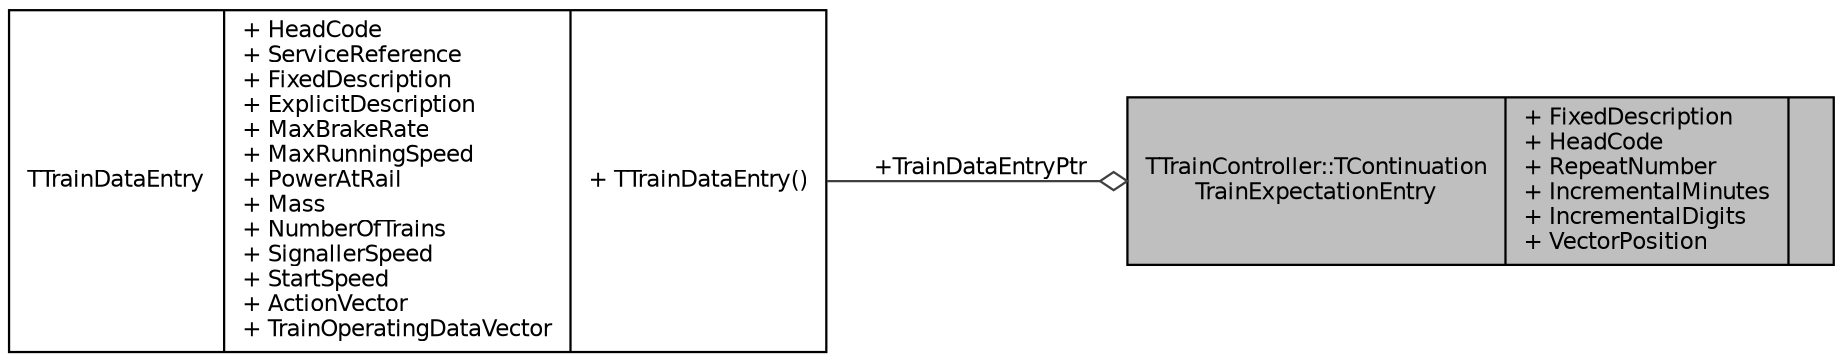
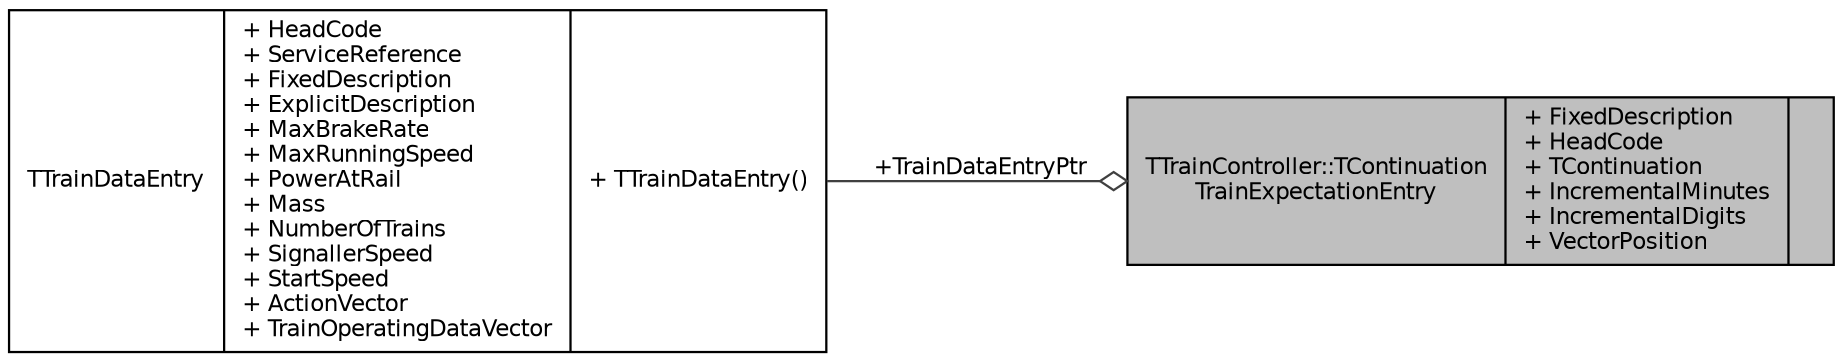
node "TTrainController::TContinuation": text "+ RepeatNumber" -> "+ TContinuation"
